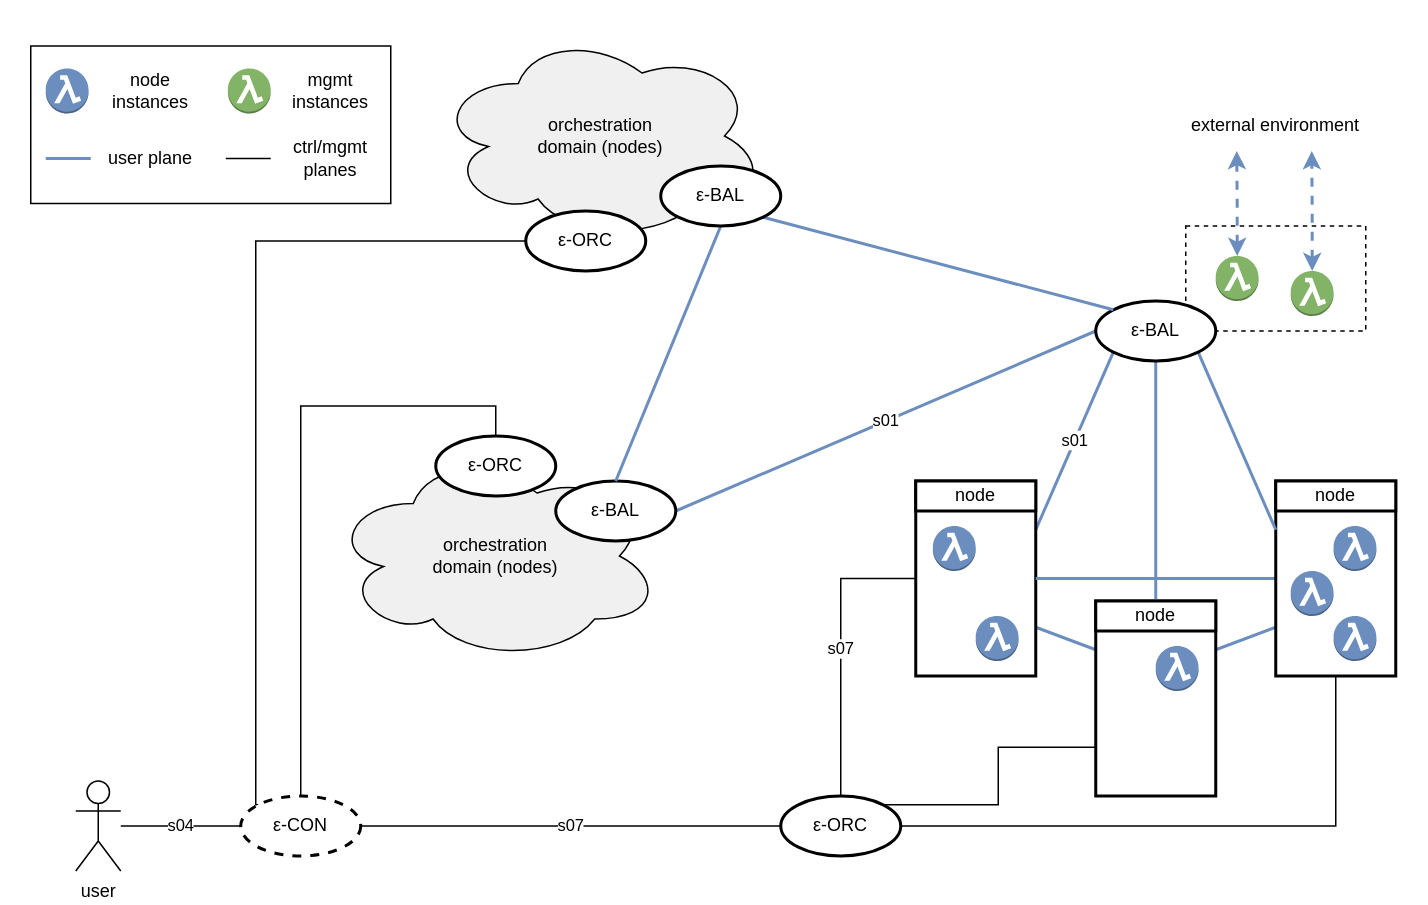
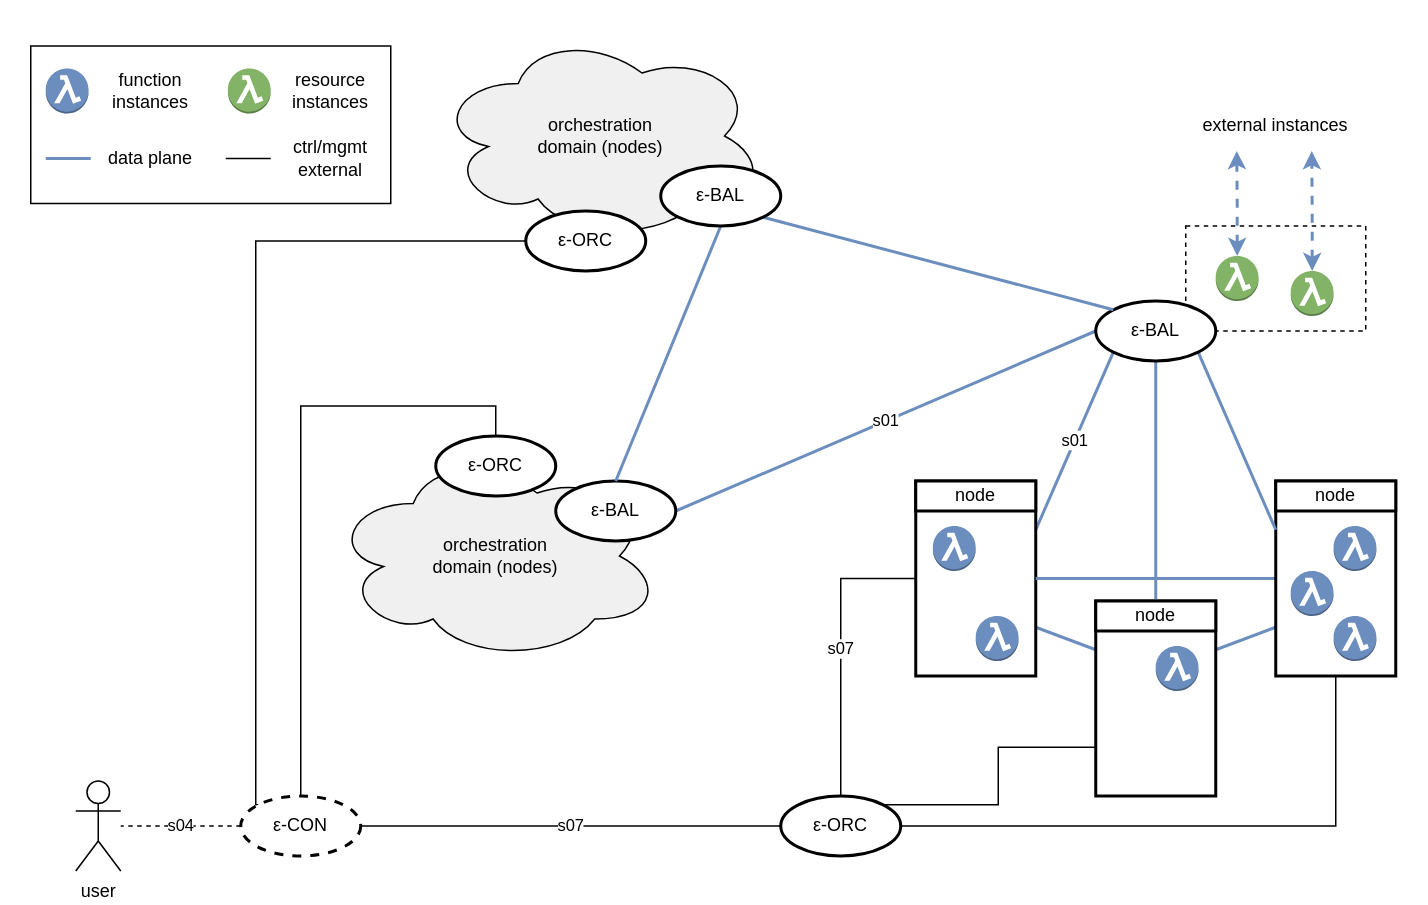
node "node instances": label "node instances" -> "function instances"
node "mgmt instances": label "mgmt instances" -> "resource instances"
node "external environment": label "external environment" -> "external instances"
node "user plane": label "user plane" -> "data plane"
node "ctrl/mgmt planes": label "ctrl/mgmt planes" -> "ctrl/mgmt external"
edge "user" -- "ε-CON": style solid -> dashed
